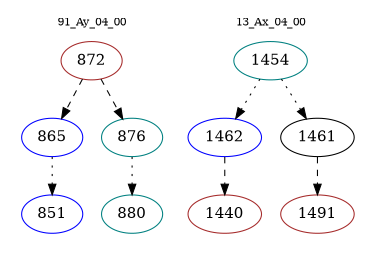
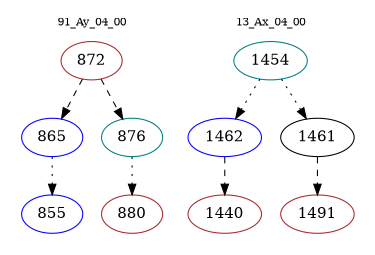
node "851": label "851" -> "855"
node "880": color teal -> brown
